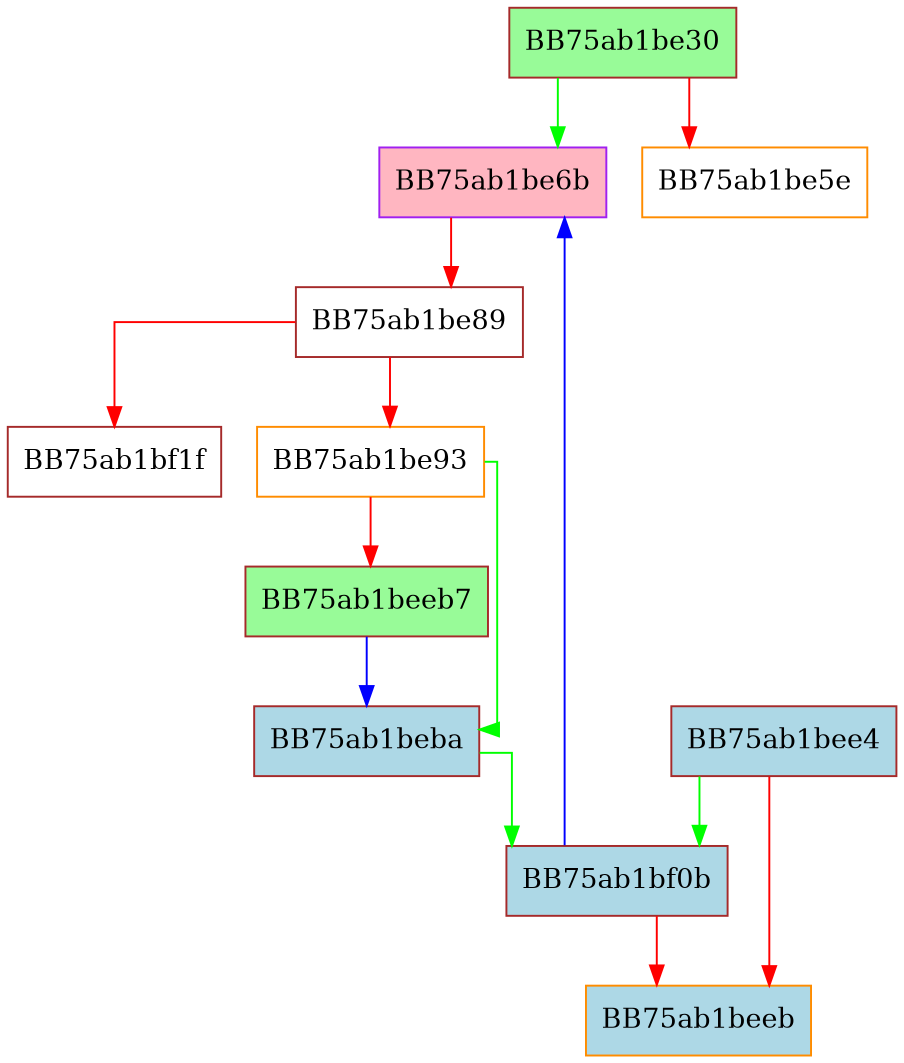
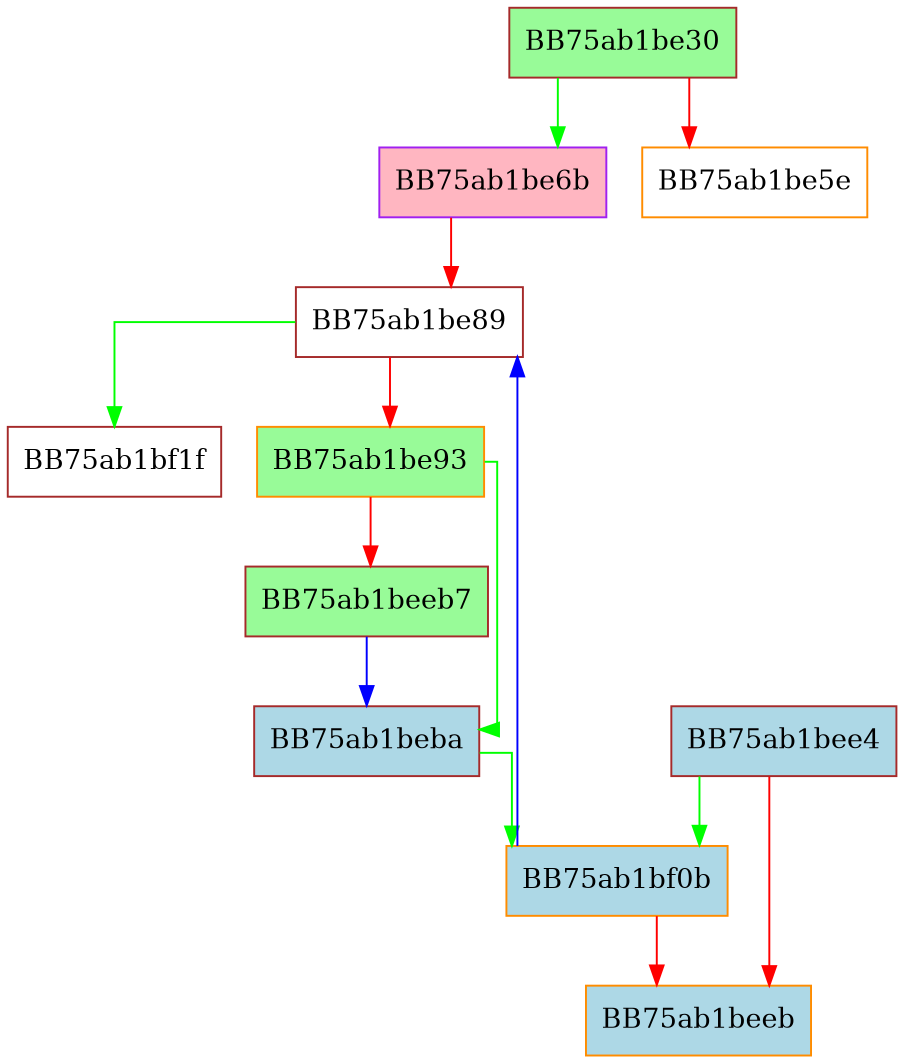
edge "BB75ab1be89" -> "BB75ab1bf1f": color red -> green
node "BB75ab1be93": fillcolor white -> palegreen
edge "BB75ab1bf0b" -> "BB75ab1be6b": now "BB75ab1bf0b" -> "BB75ab1be89"
node "BB75ab1bf0b": color brown -> darkorange
